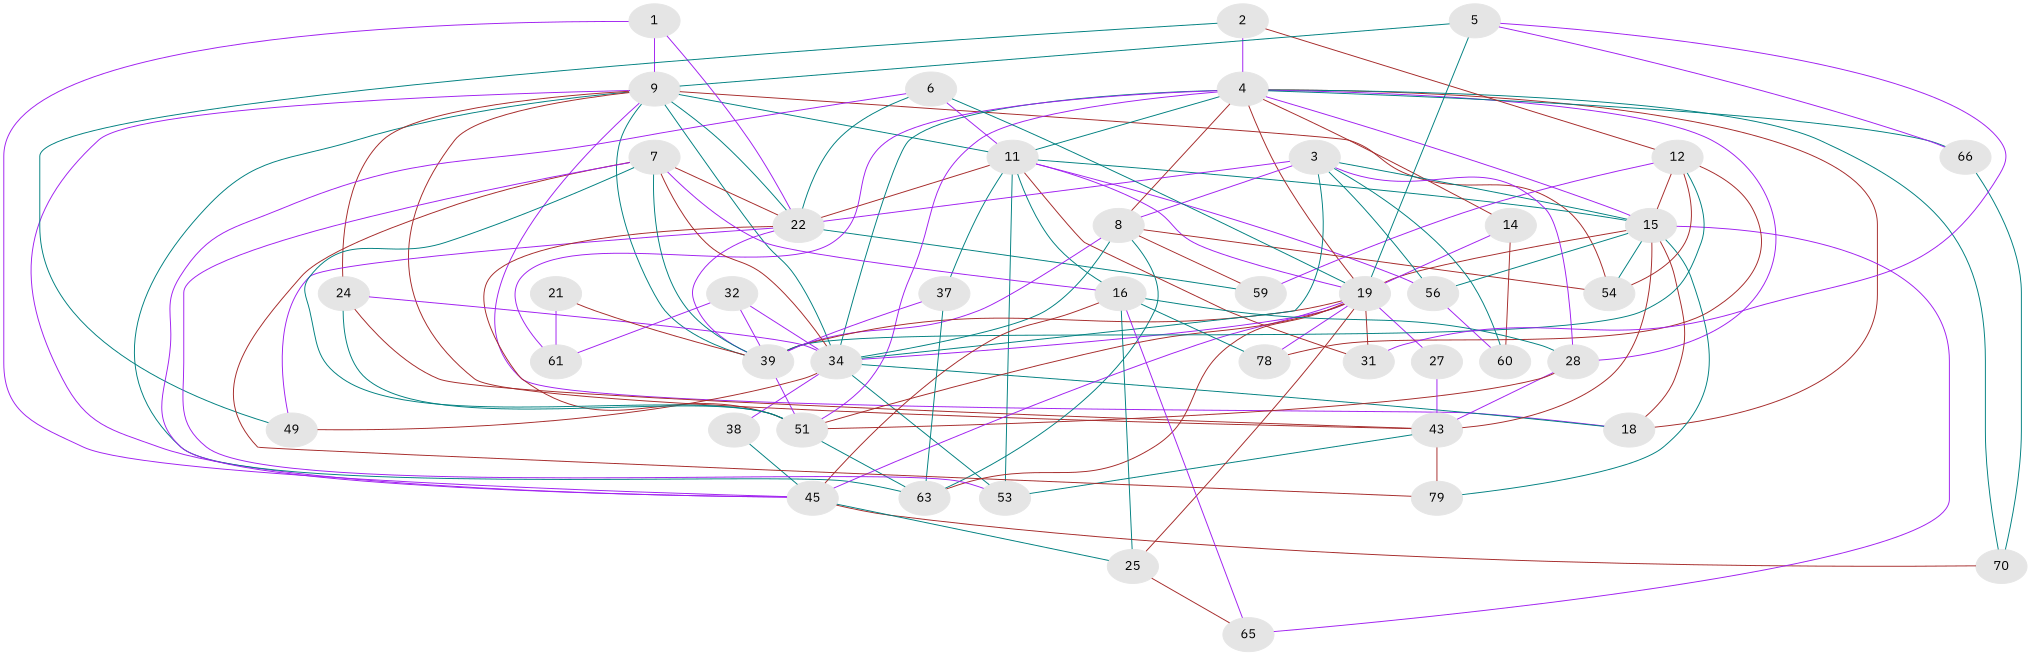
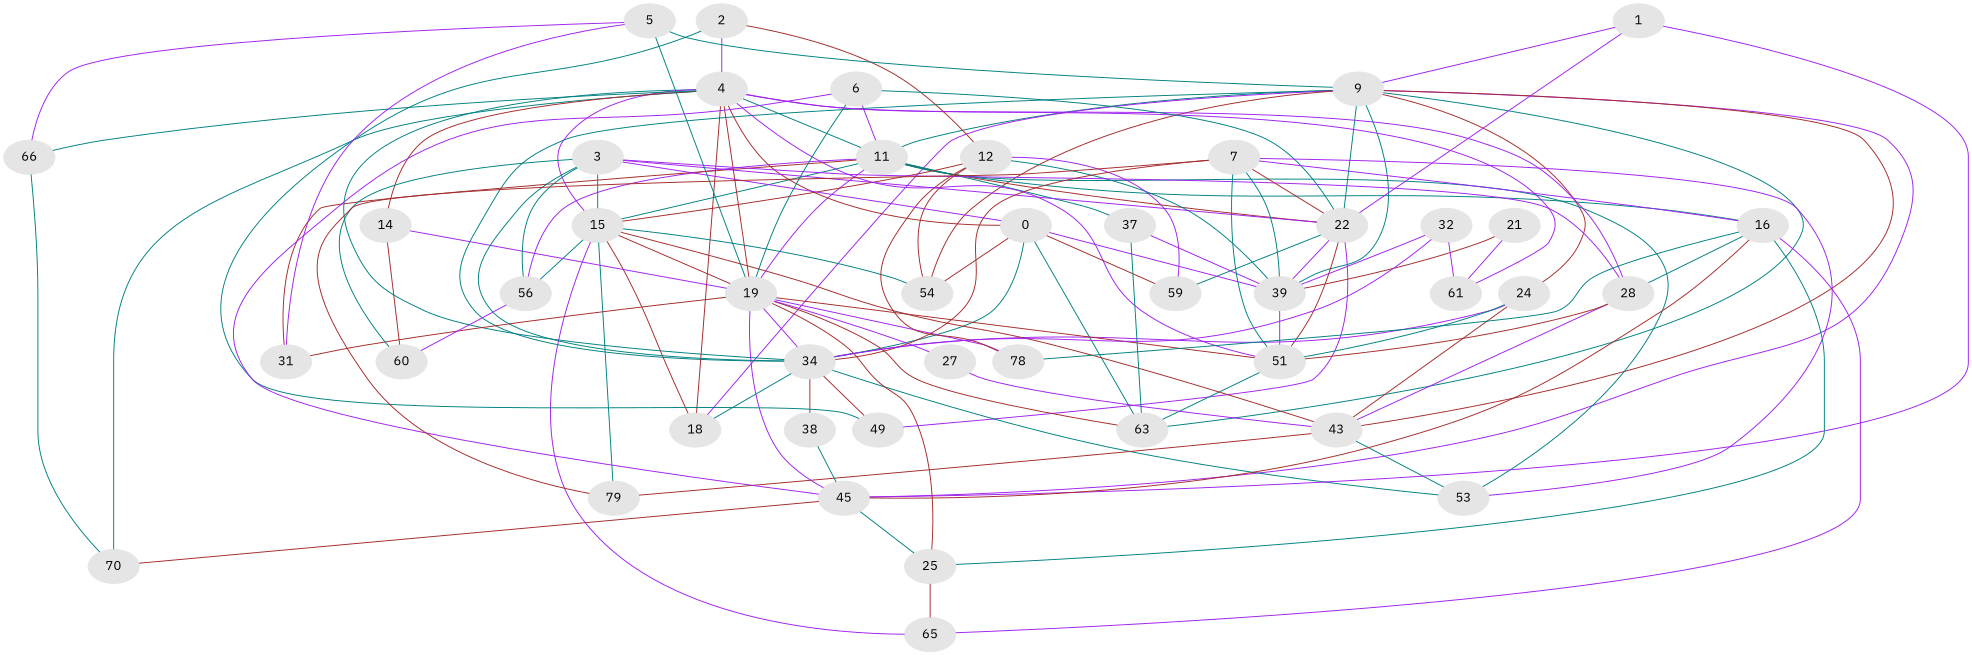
node "8": label "8" -> "0"
edge "19" -- "39": removed
edge "34" -- "38": color purple -> brown
